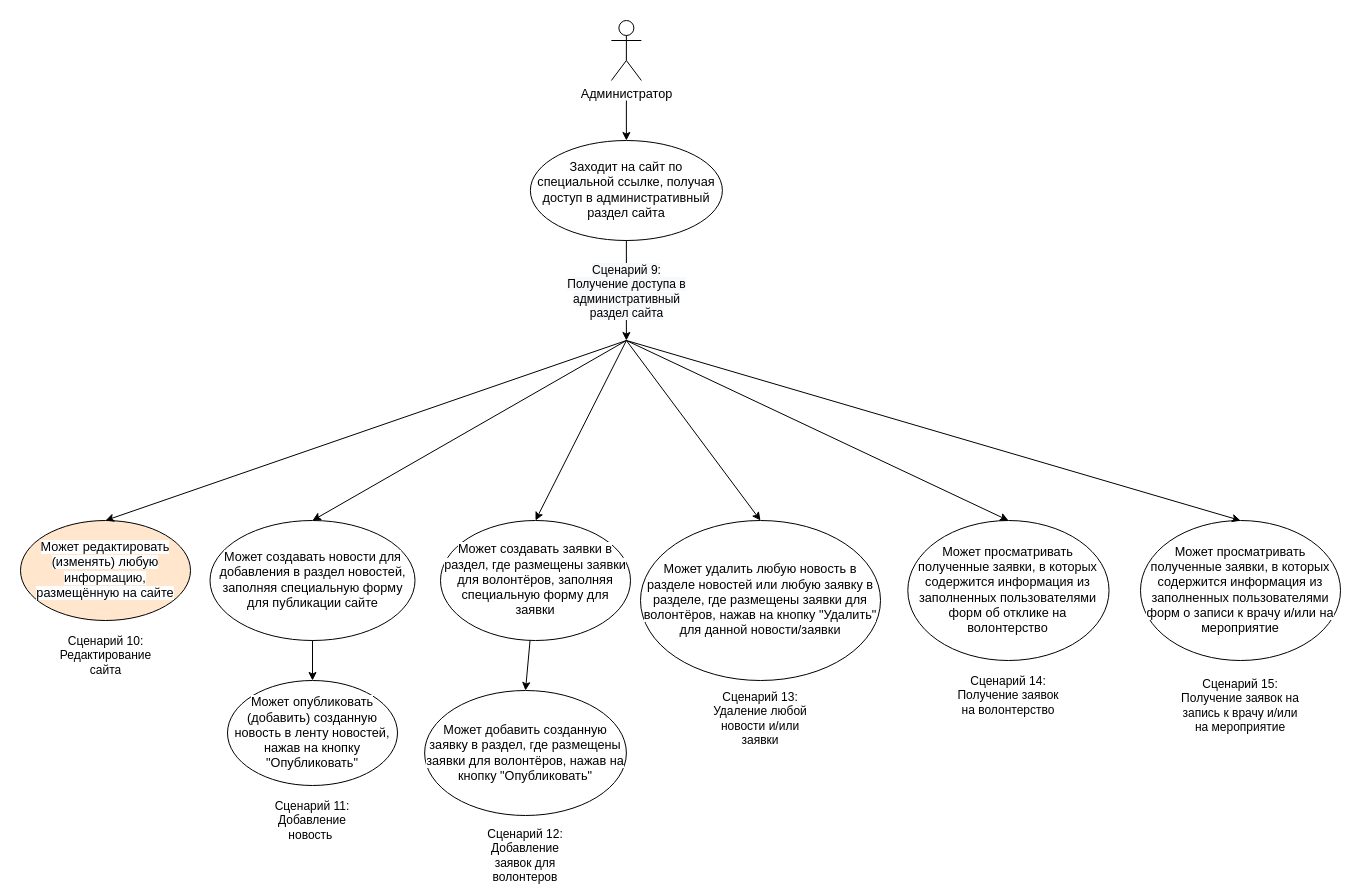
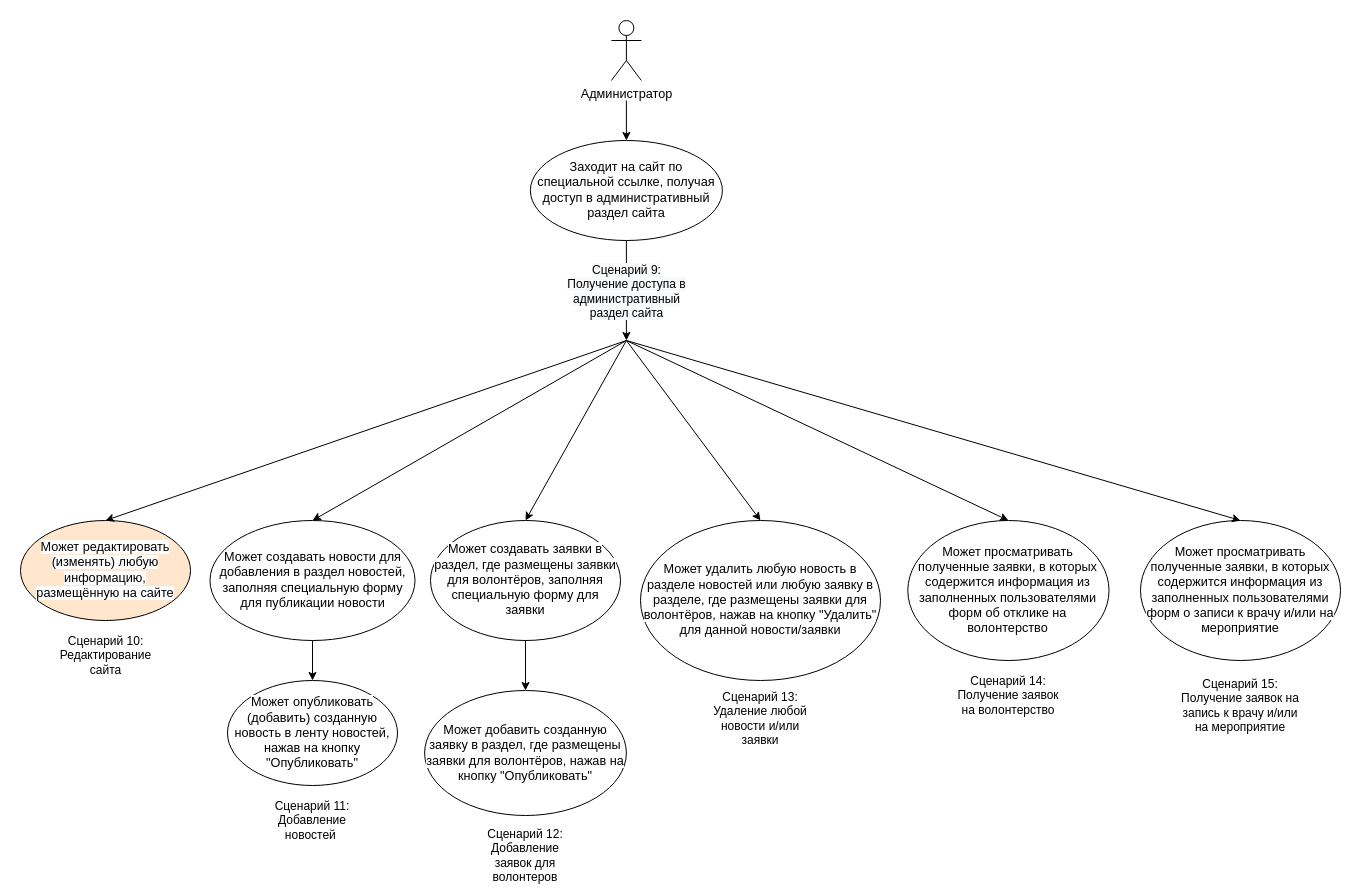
node "Может создавать новости для добавления в раздел новостей, заполняя специальную форму для публикации сайте": label "Может создавать новости для добавления в раздел новостей, заполняя специальную форму для публикации сайте" -> "Может создавать новости для добавления в раздел новостей, заполняя специальную форму для публикации новости"
node "Может создавать заявки в раздел, где размещены заявки для волонтёров, заполняя специальную форму для заявки": moved (536, 581) -> (526, 581)
node "Сценарий 11: Добавление новость": label "Сценарий 11: Добавление новость" -> "Сценарий 11: Добавление новостей"
